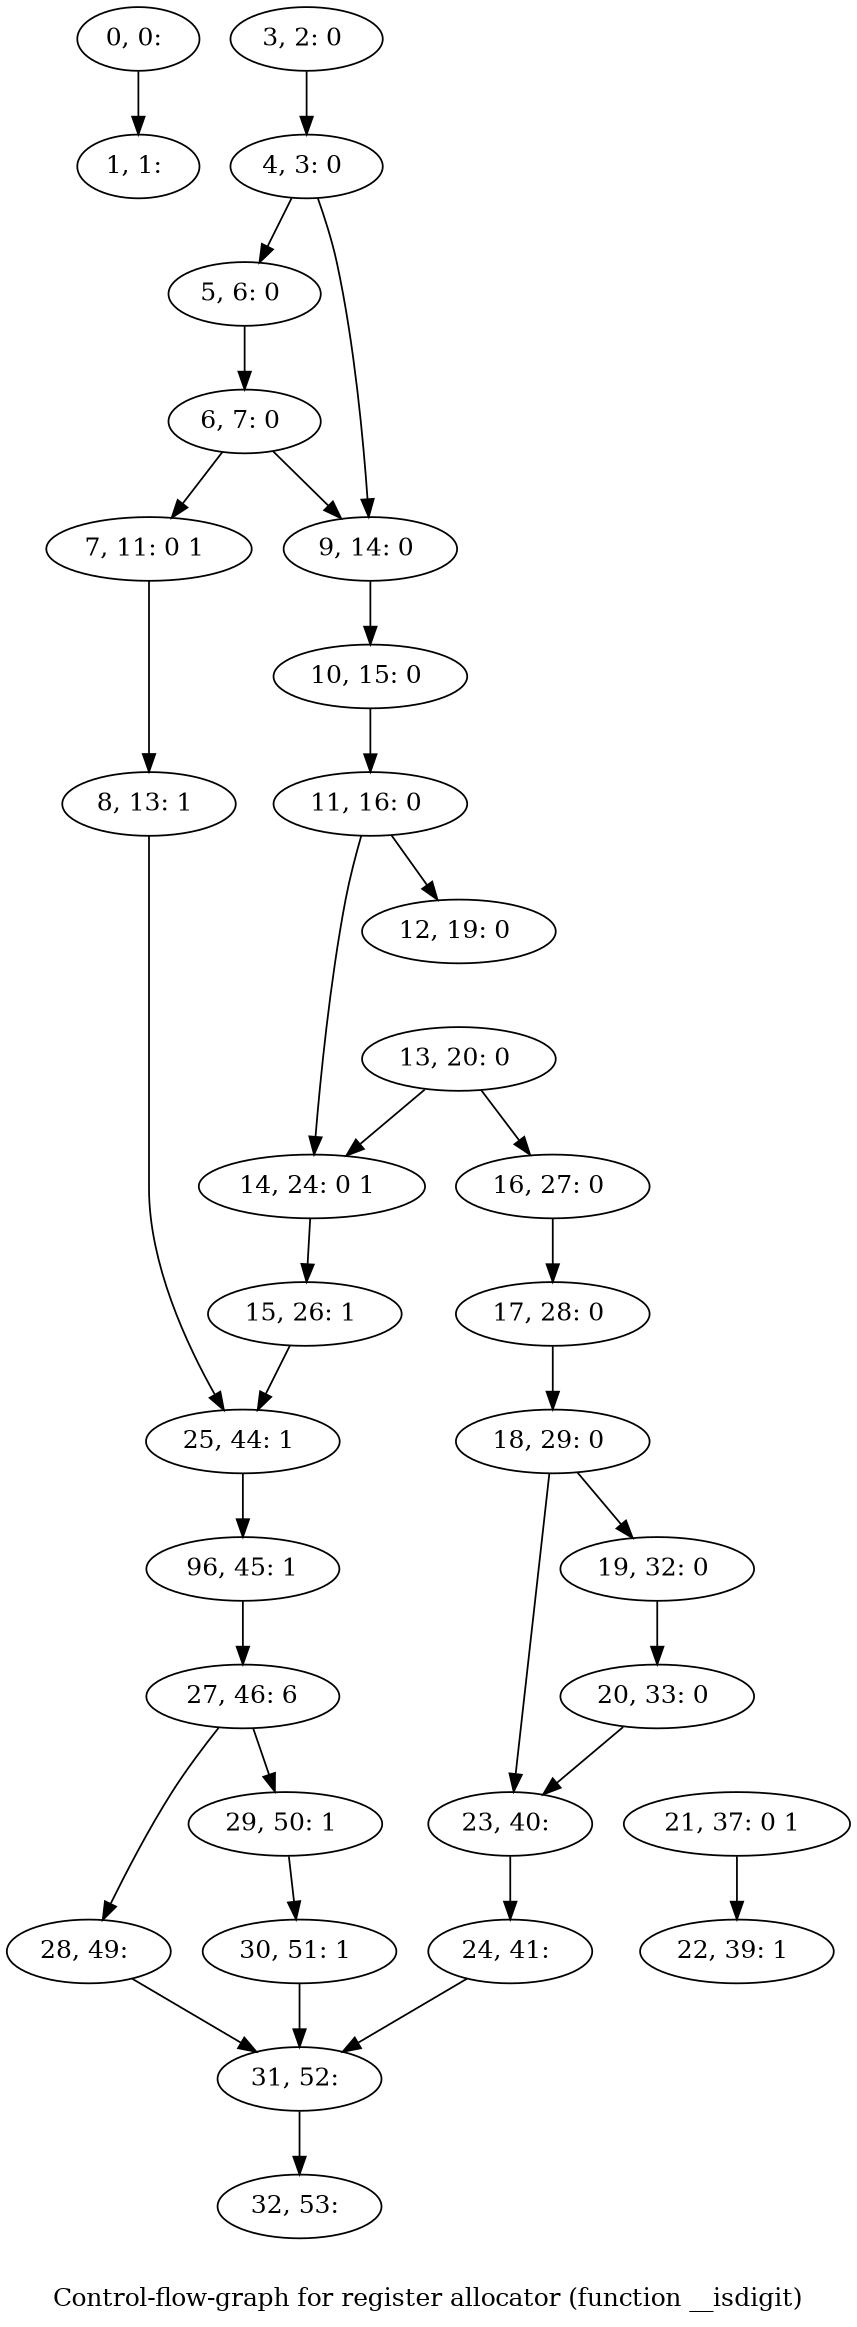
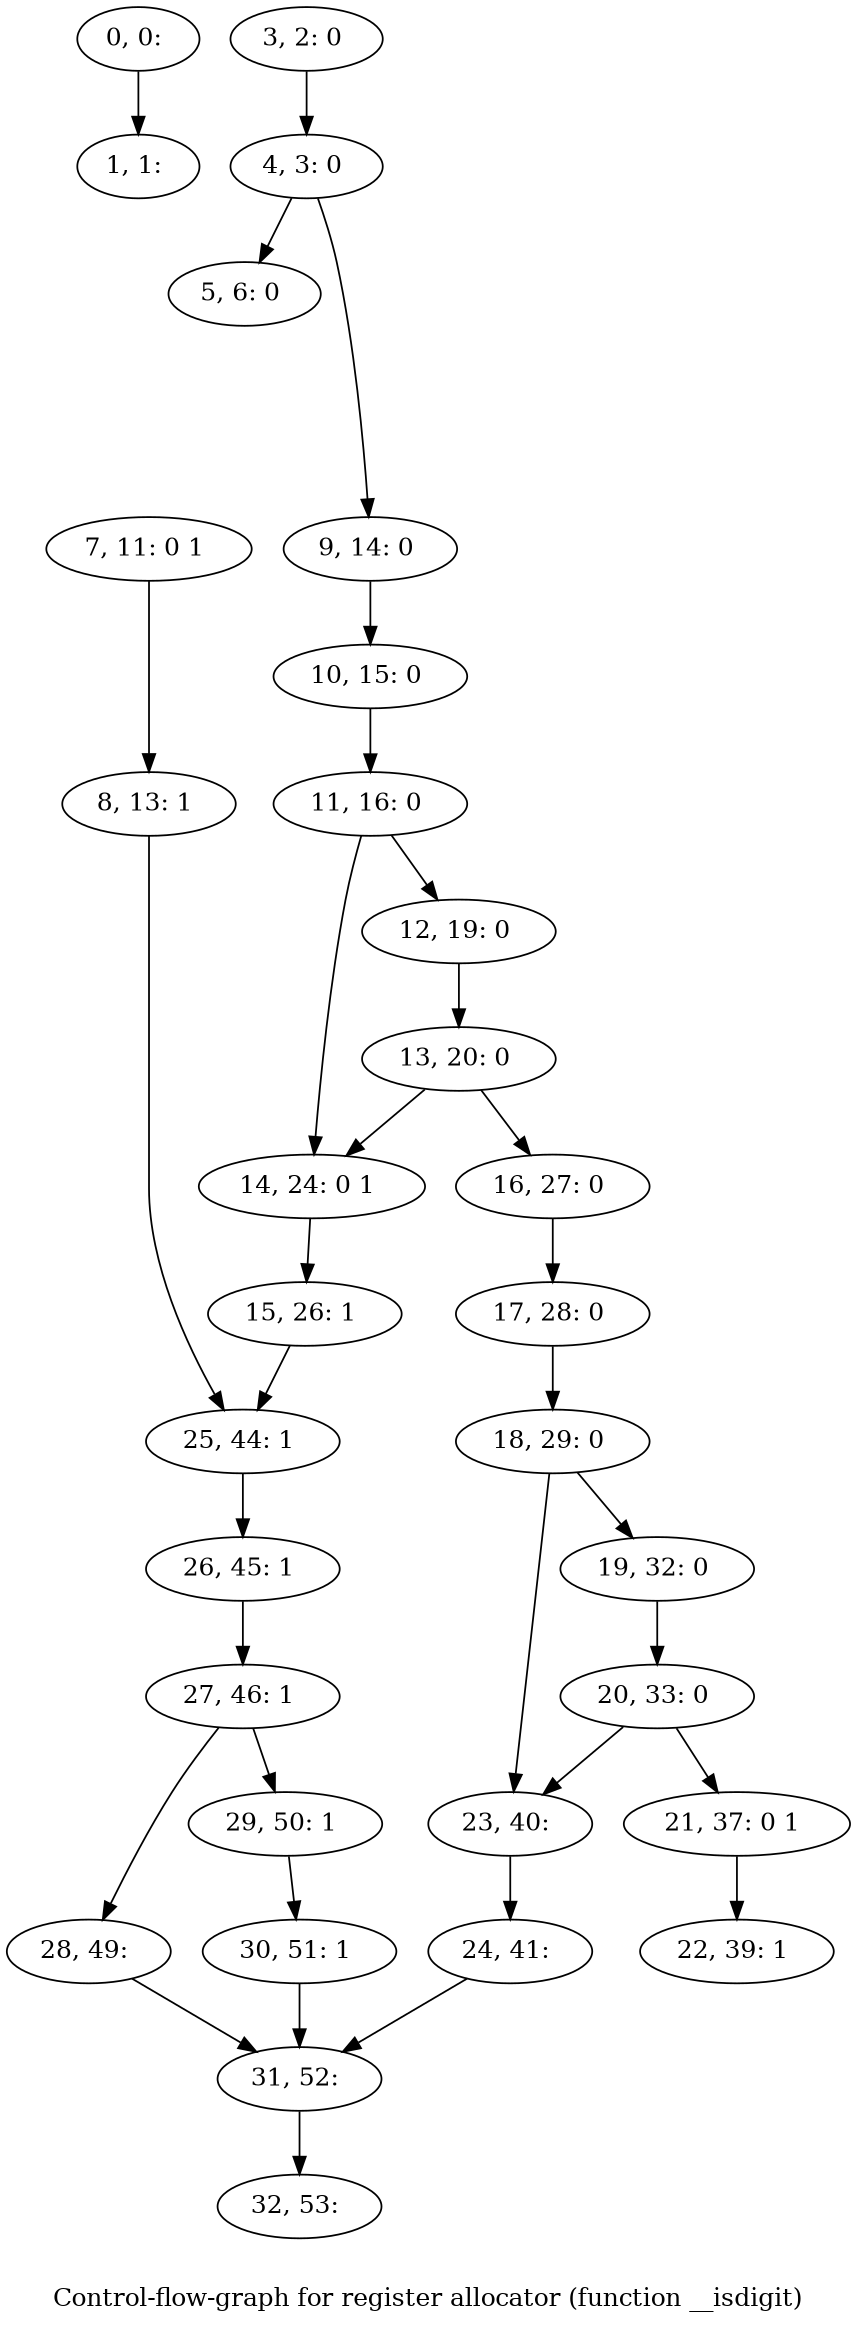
node "6, 7: 0": removed
edge "12, 19: 0" -> "13, 20: 0": added
node "96, 45: 1": label "96, 45: 1" -> "26, 45: 1"
node "27, 46: 6": label "27, 46: 6" -> "27, 46: 1"
edge "20, 33: 0" -> "21, 37: 0 1": added
